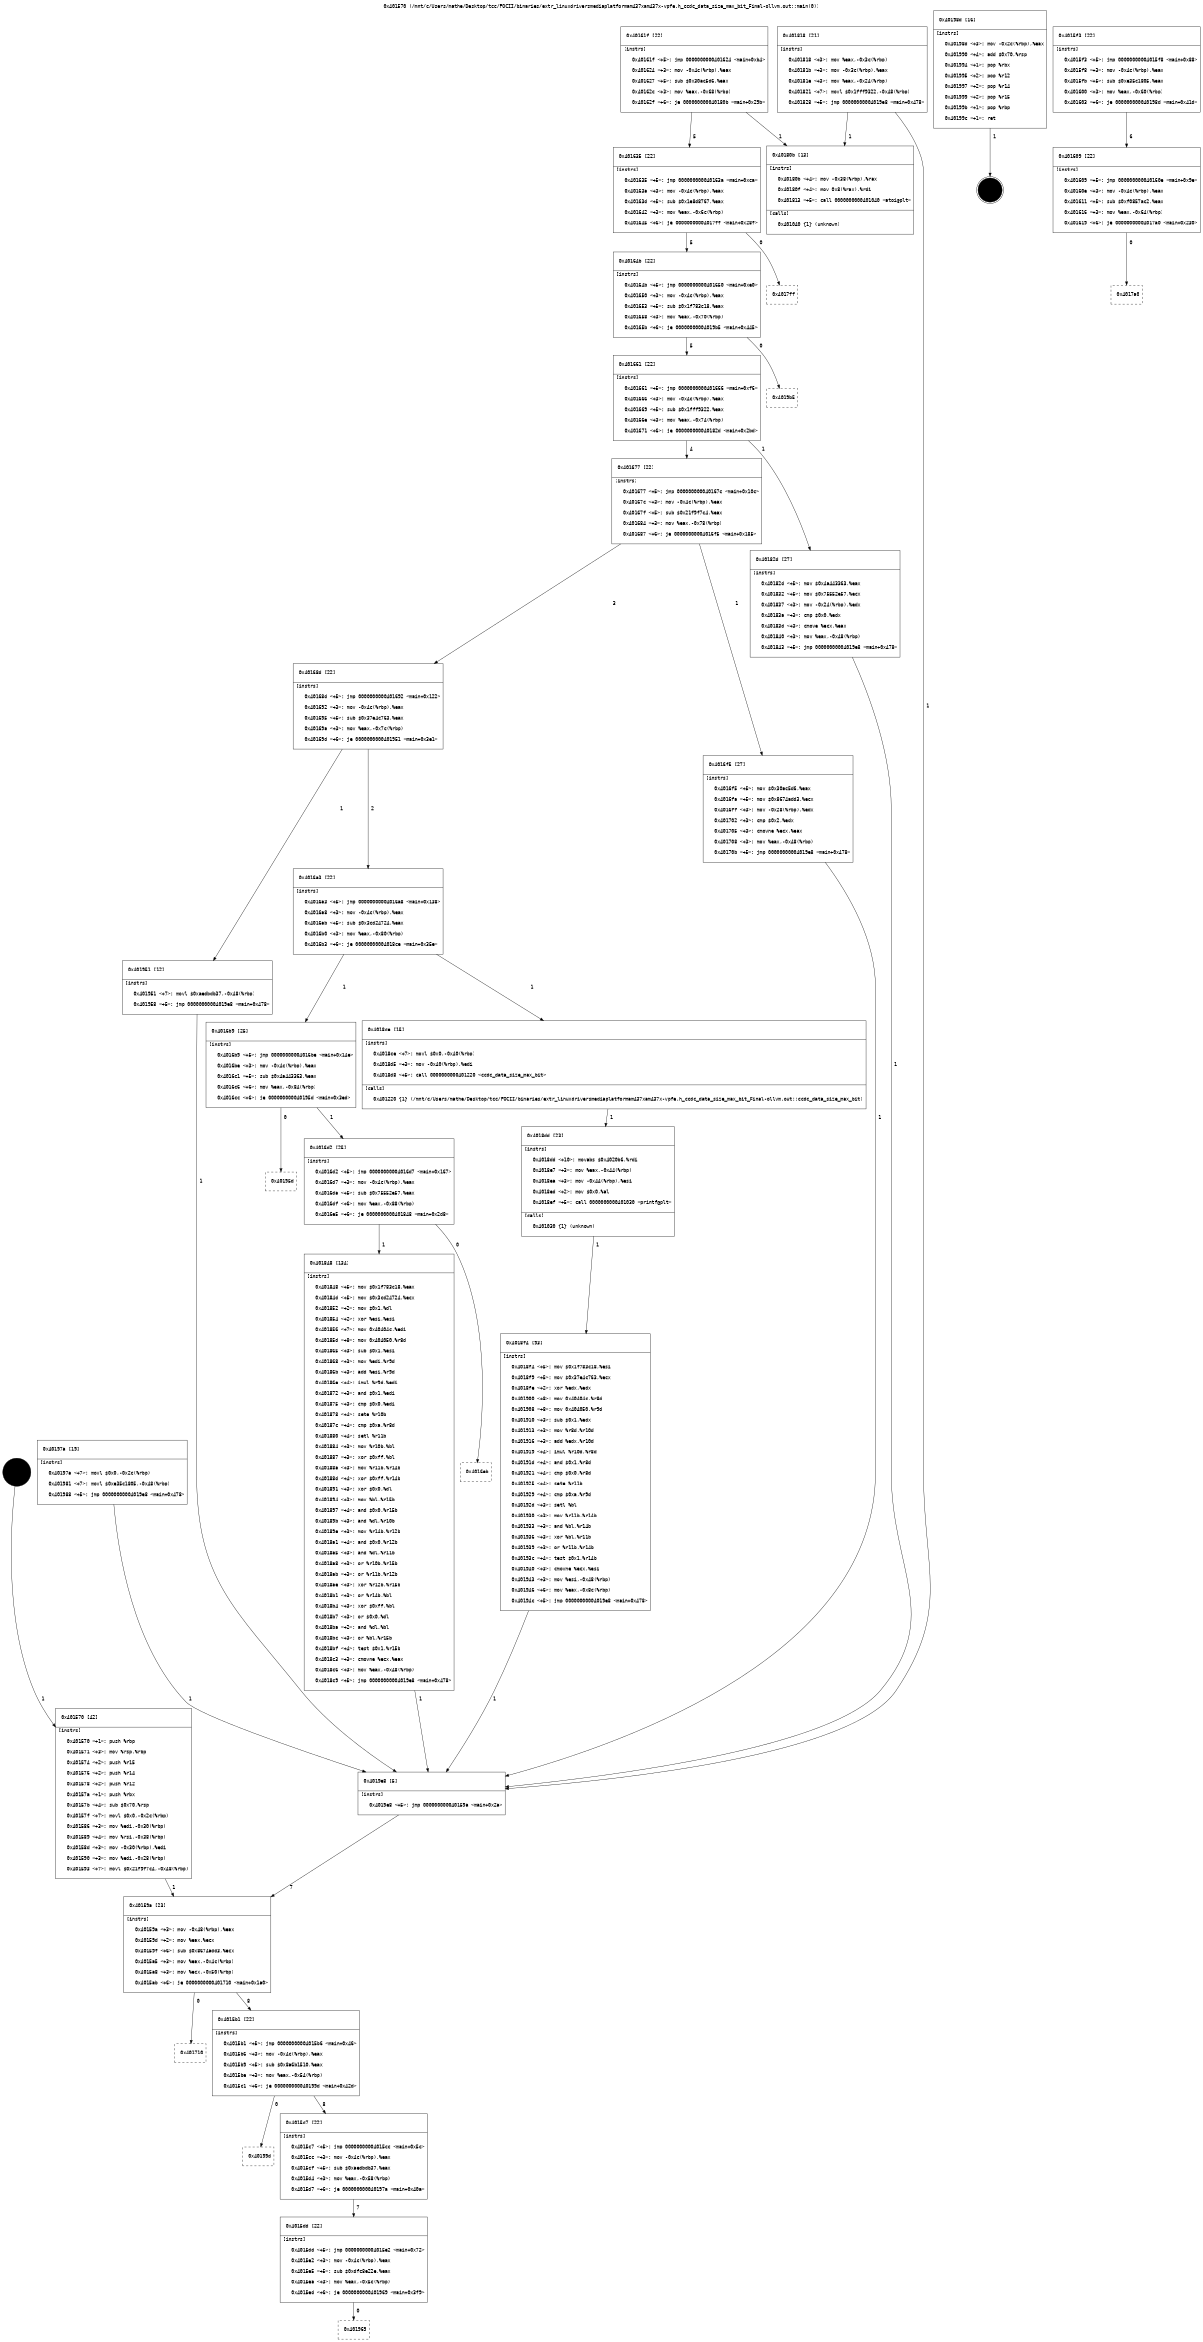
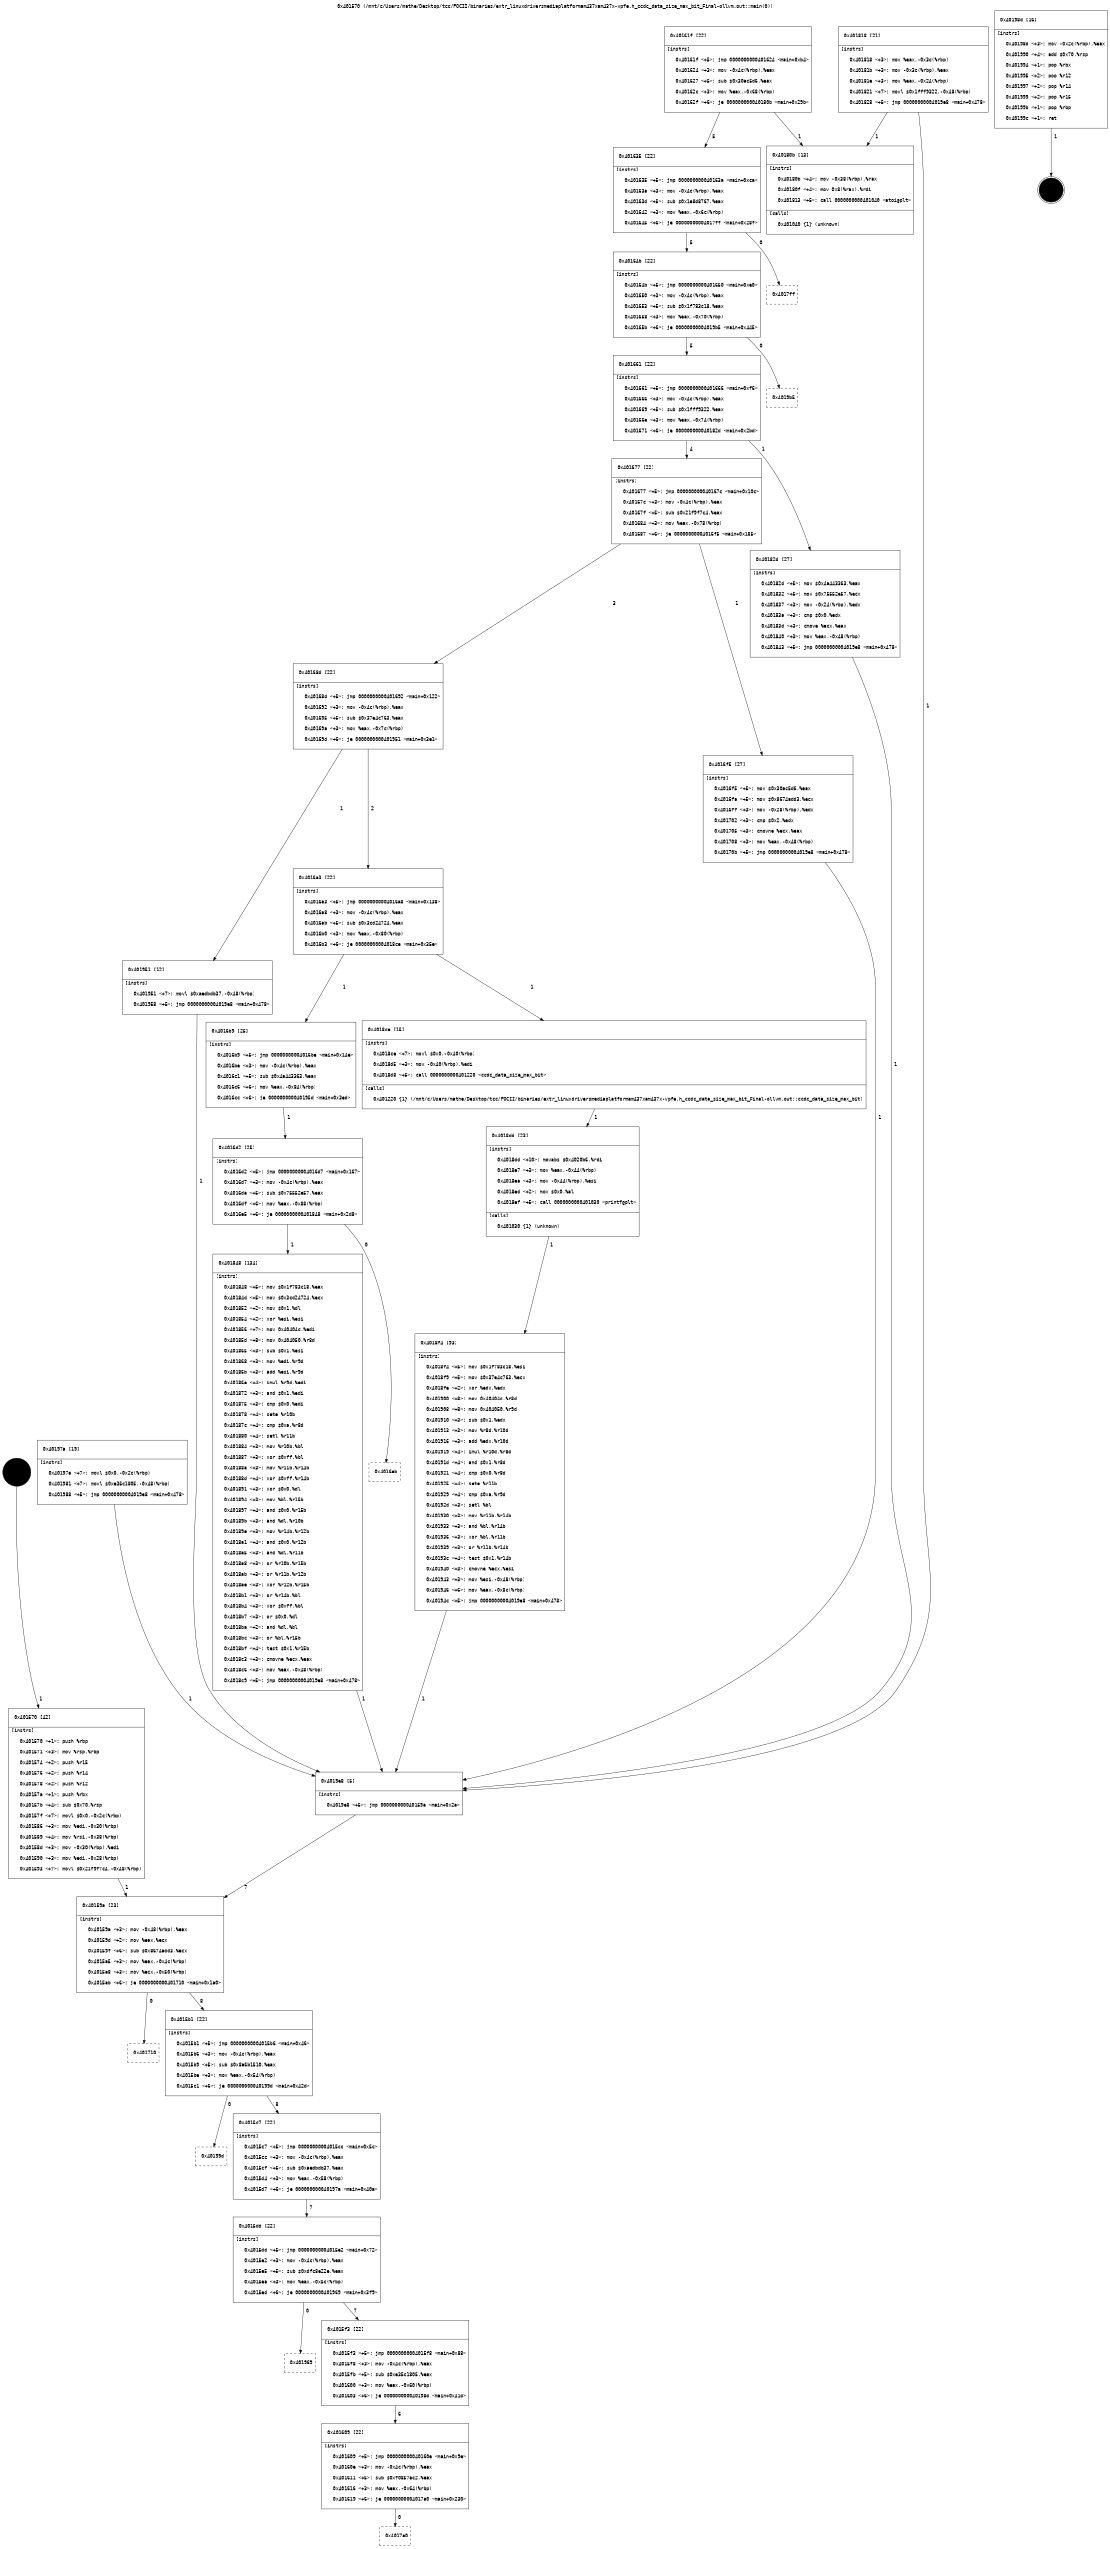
node "0x40195d": removed
edge "0x4015dd [22]" -> "0x4015f3 [22]": added, label "7"
